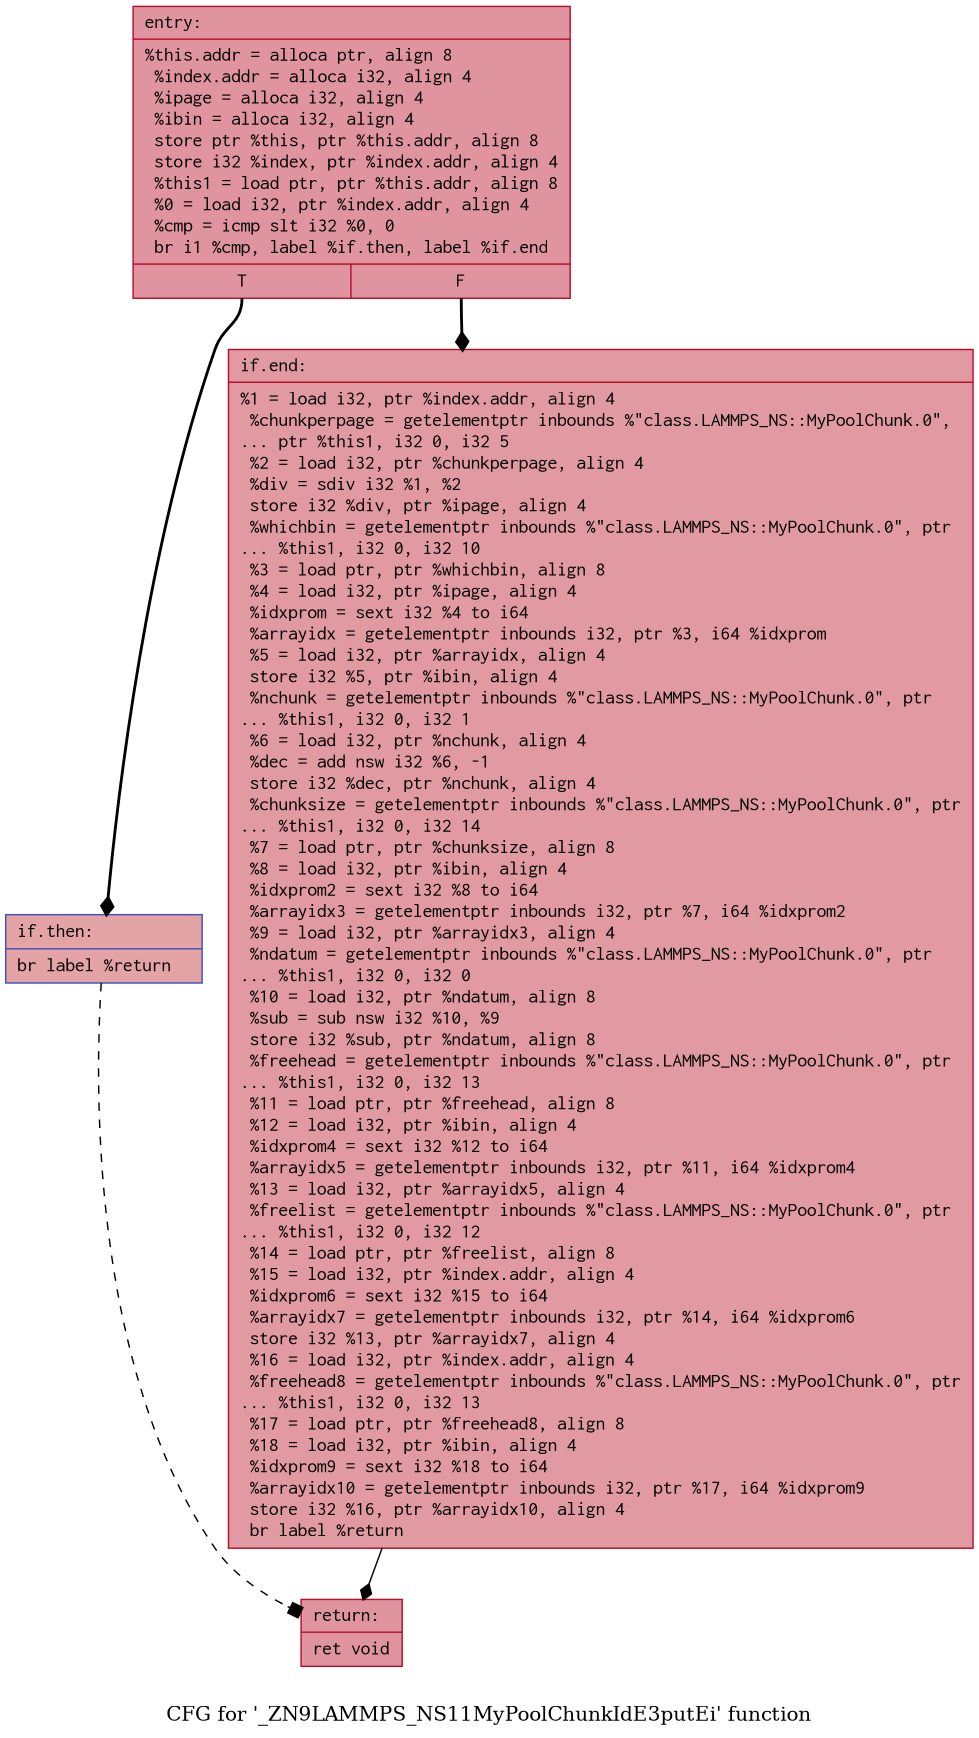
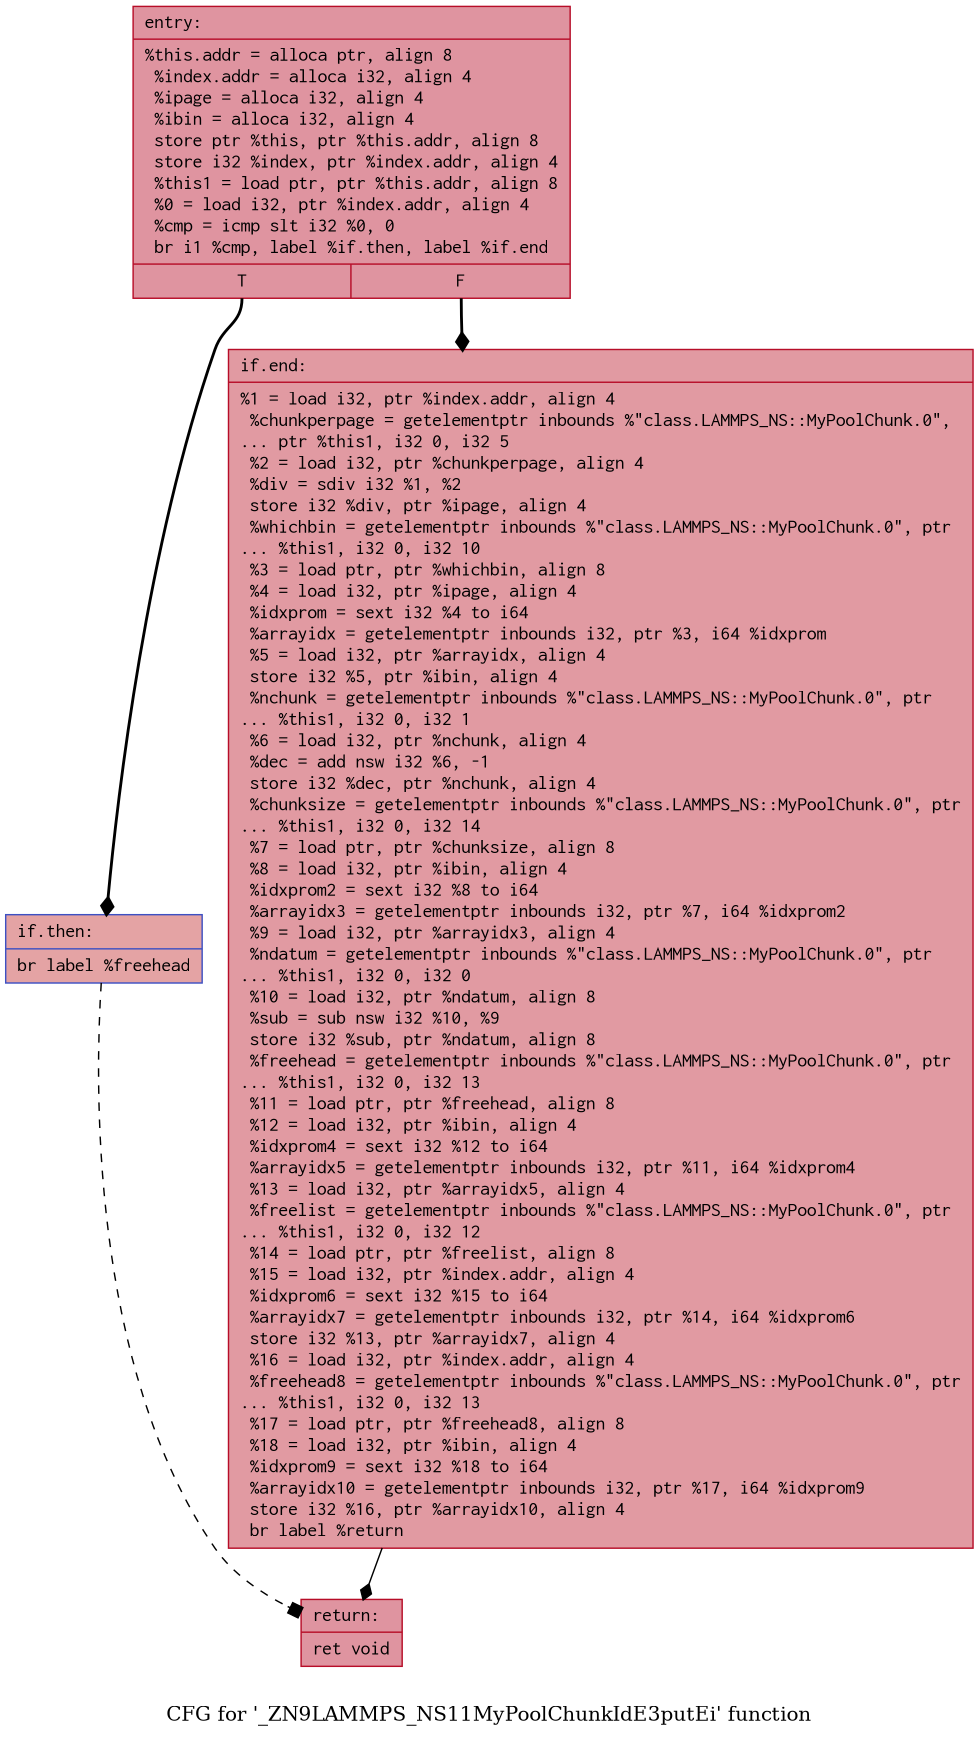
node "if.then:": text "br label %return" -> "br label %freehead"
